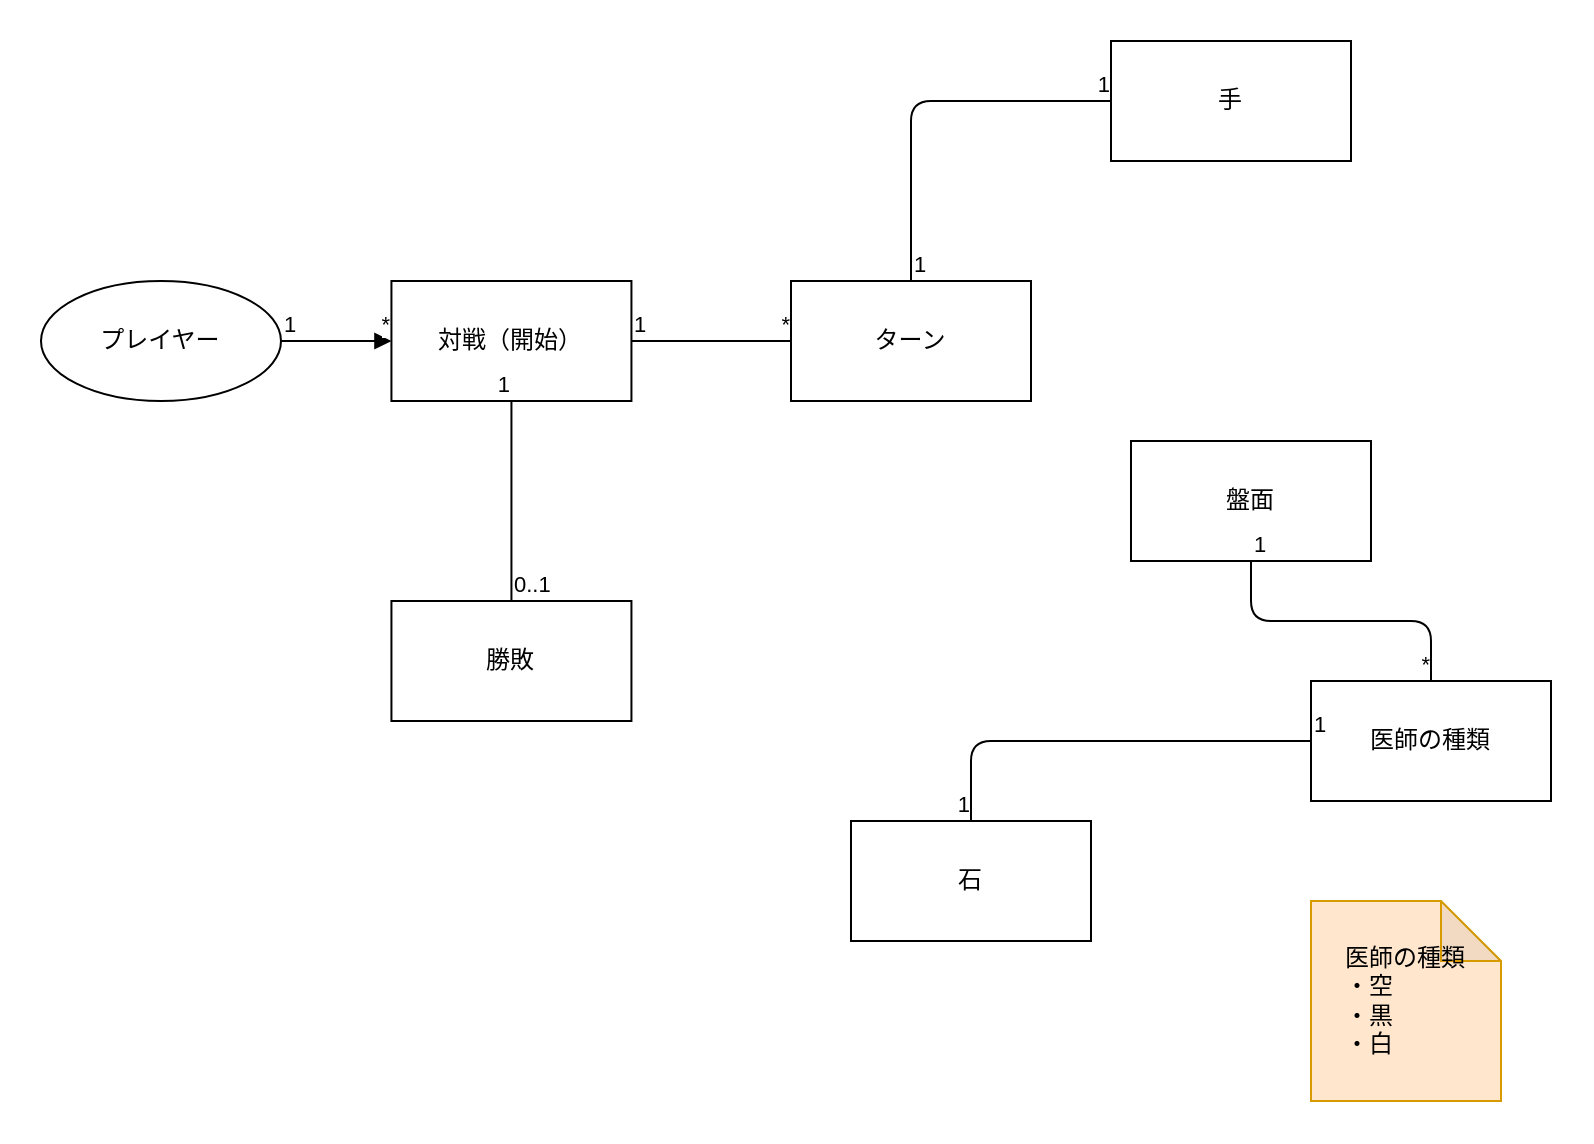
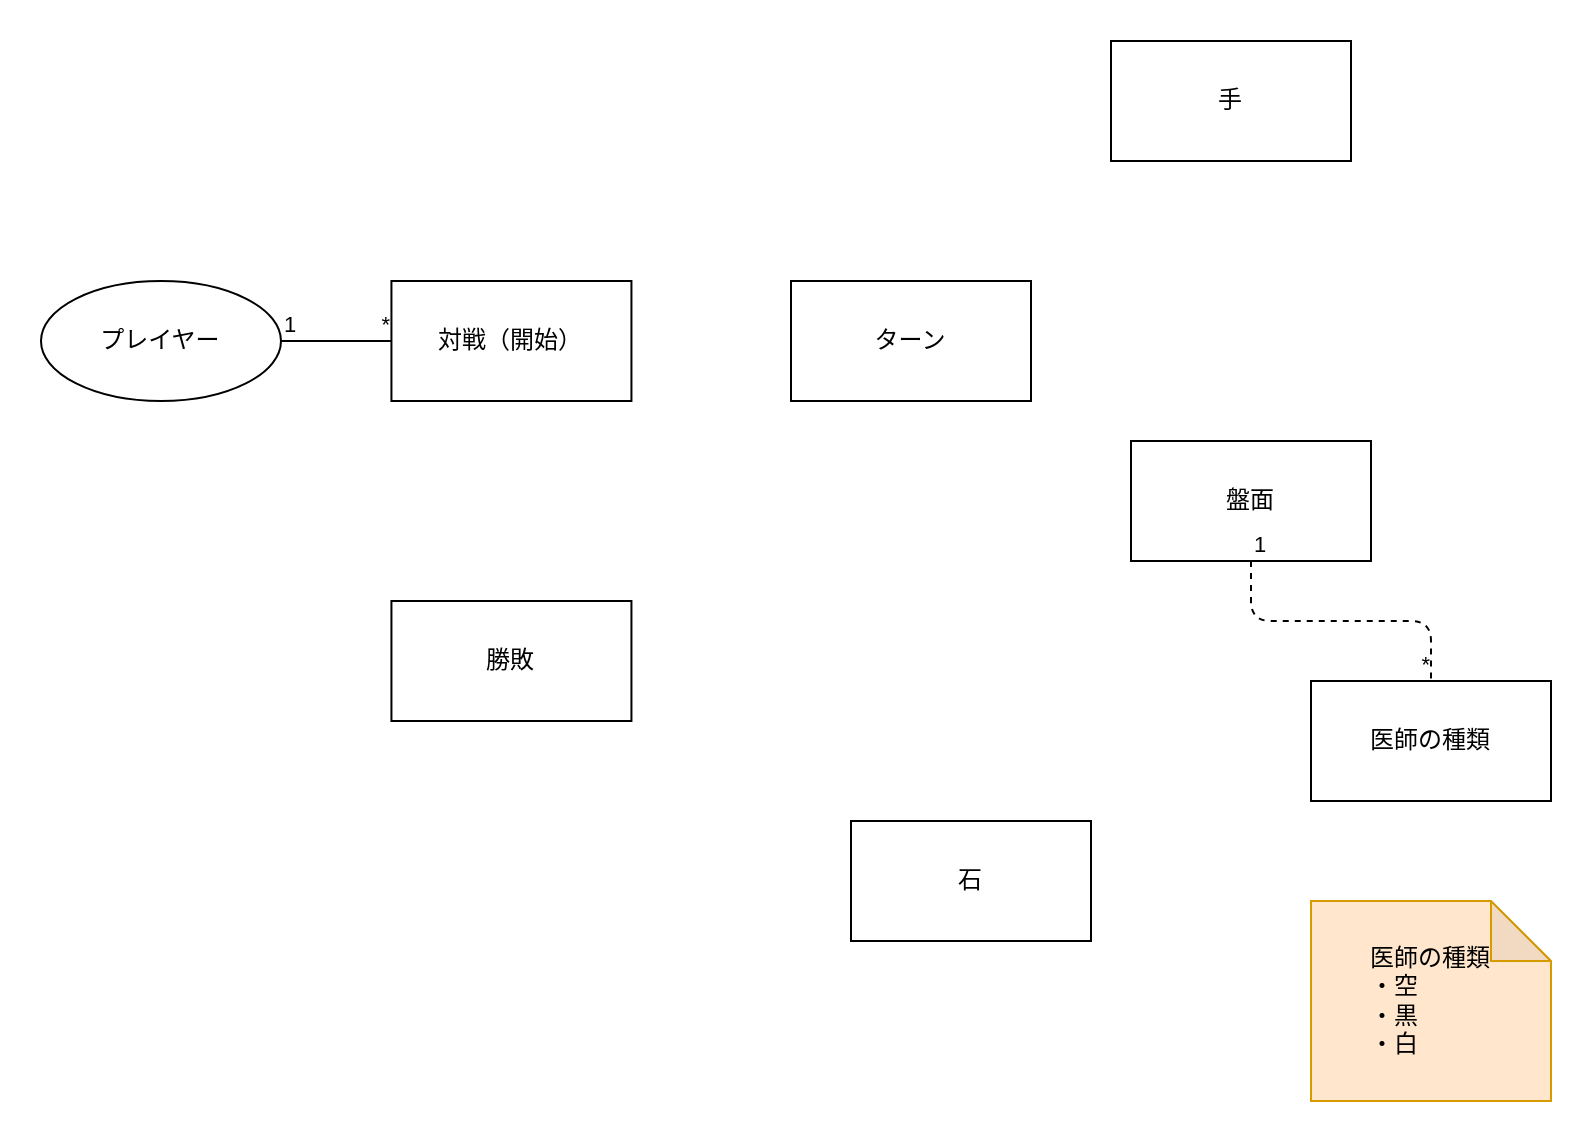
edge "手" -- "ターン": removed, labels "1", "1"
edge "プレイヤー" -> "対戦（開始）": arrowhead block -> none
edge "対戦（開始）" -- "ターン": removed, labels "1", "*"
edge "対戦（開始）" -- "勝敗": removed, labels "1", "0..1"
edge "盤面" -- "医師の種類": style solid -> dashed
edge "医師の種類" -- "石": removed, labels "1", "1"
node "医師の種類 ・空 ・黒 ・白": size 190x200 -> 240x200
